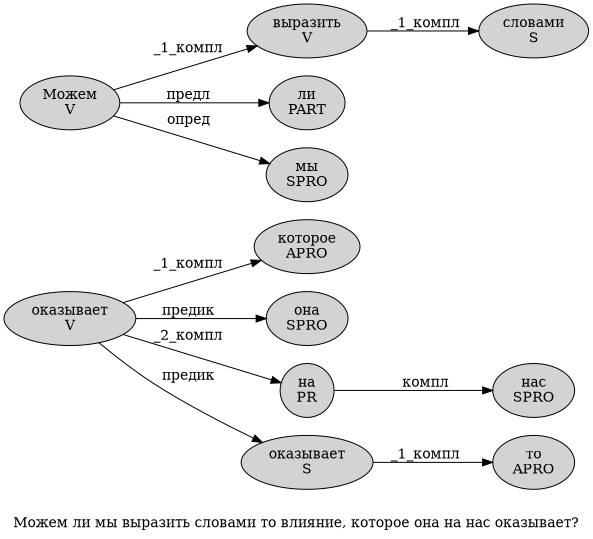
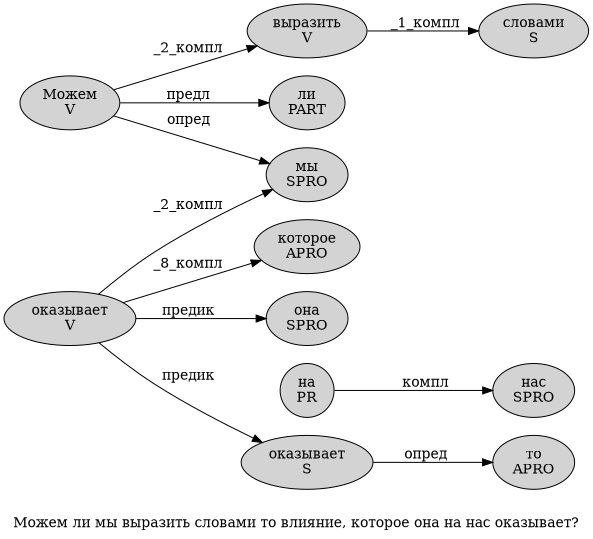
edge "Можем V" -> "выразить V": label "_1_компл" -> "_2_компл"
edge "оказывает V" -> "которое APRO": label "_1_компл" -> "_8_компл"
edge "оказывает V" -> "на PR": now "оказывает V" -> "мы SPRO"
edge "оказывает S" -> "то APRO": label "_1_компл" -> "опред"
